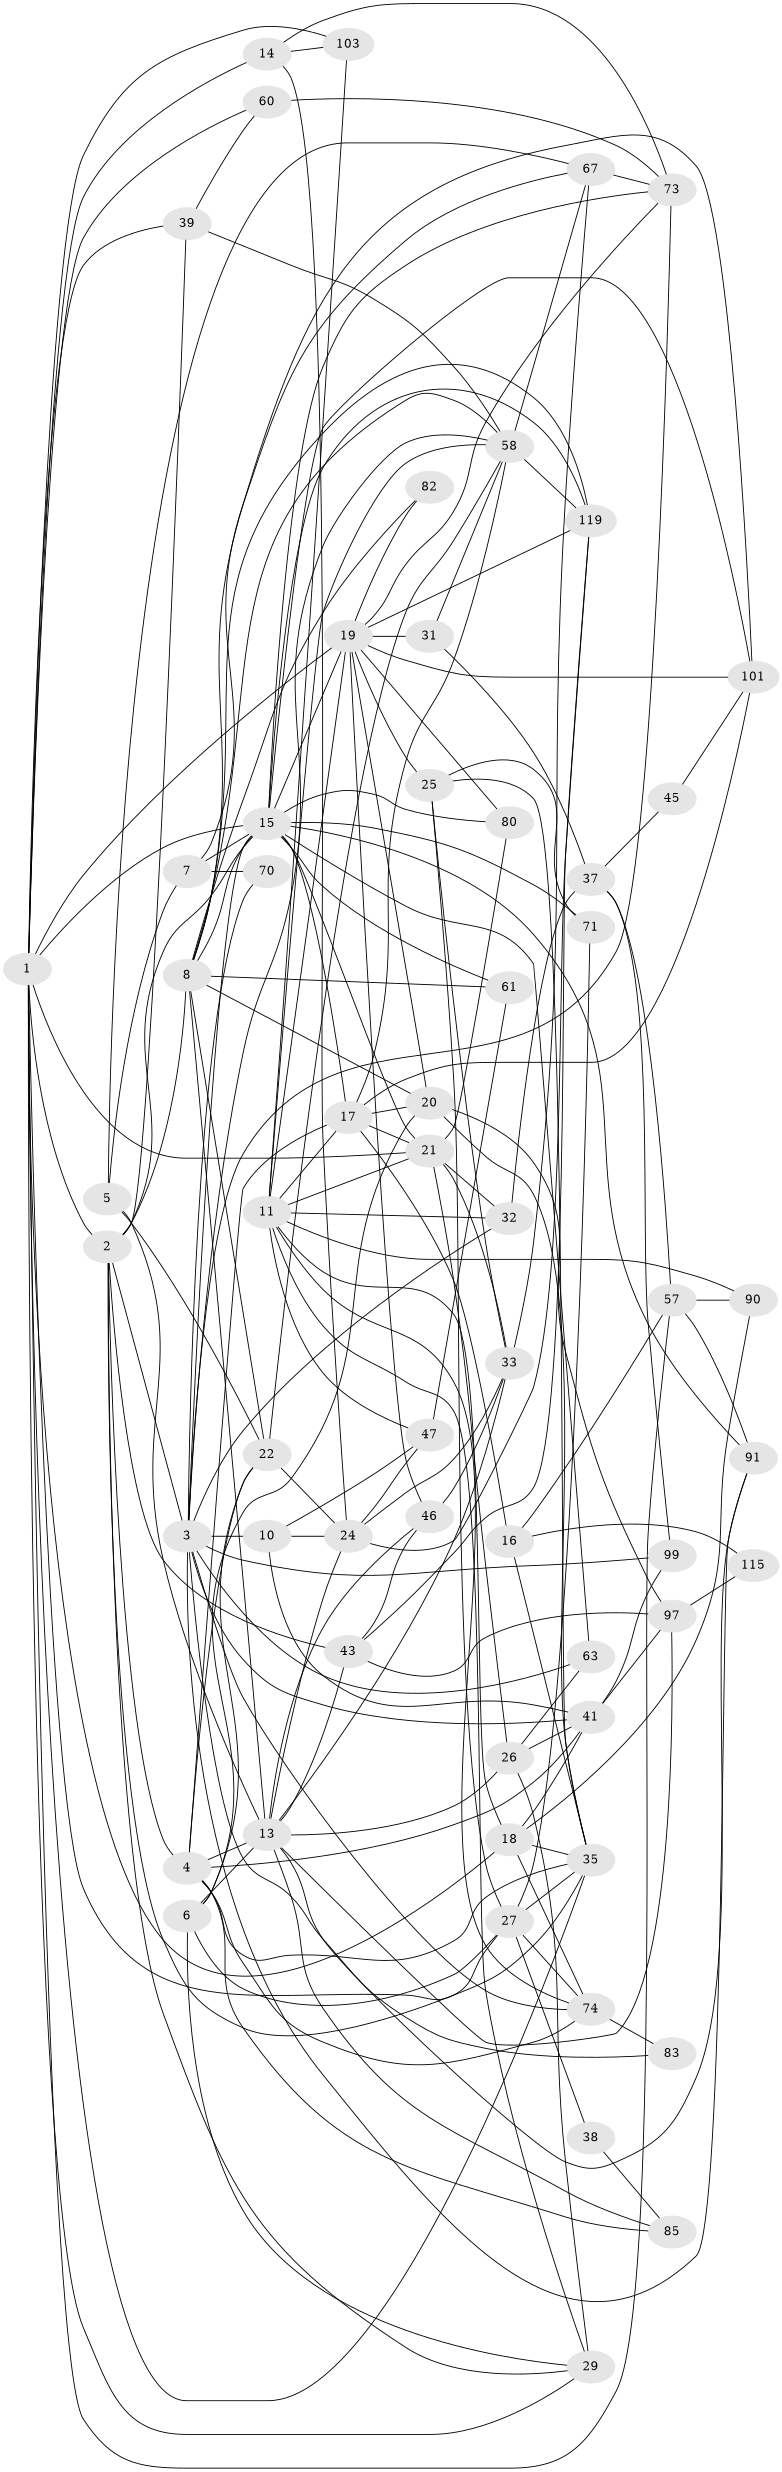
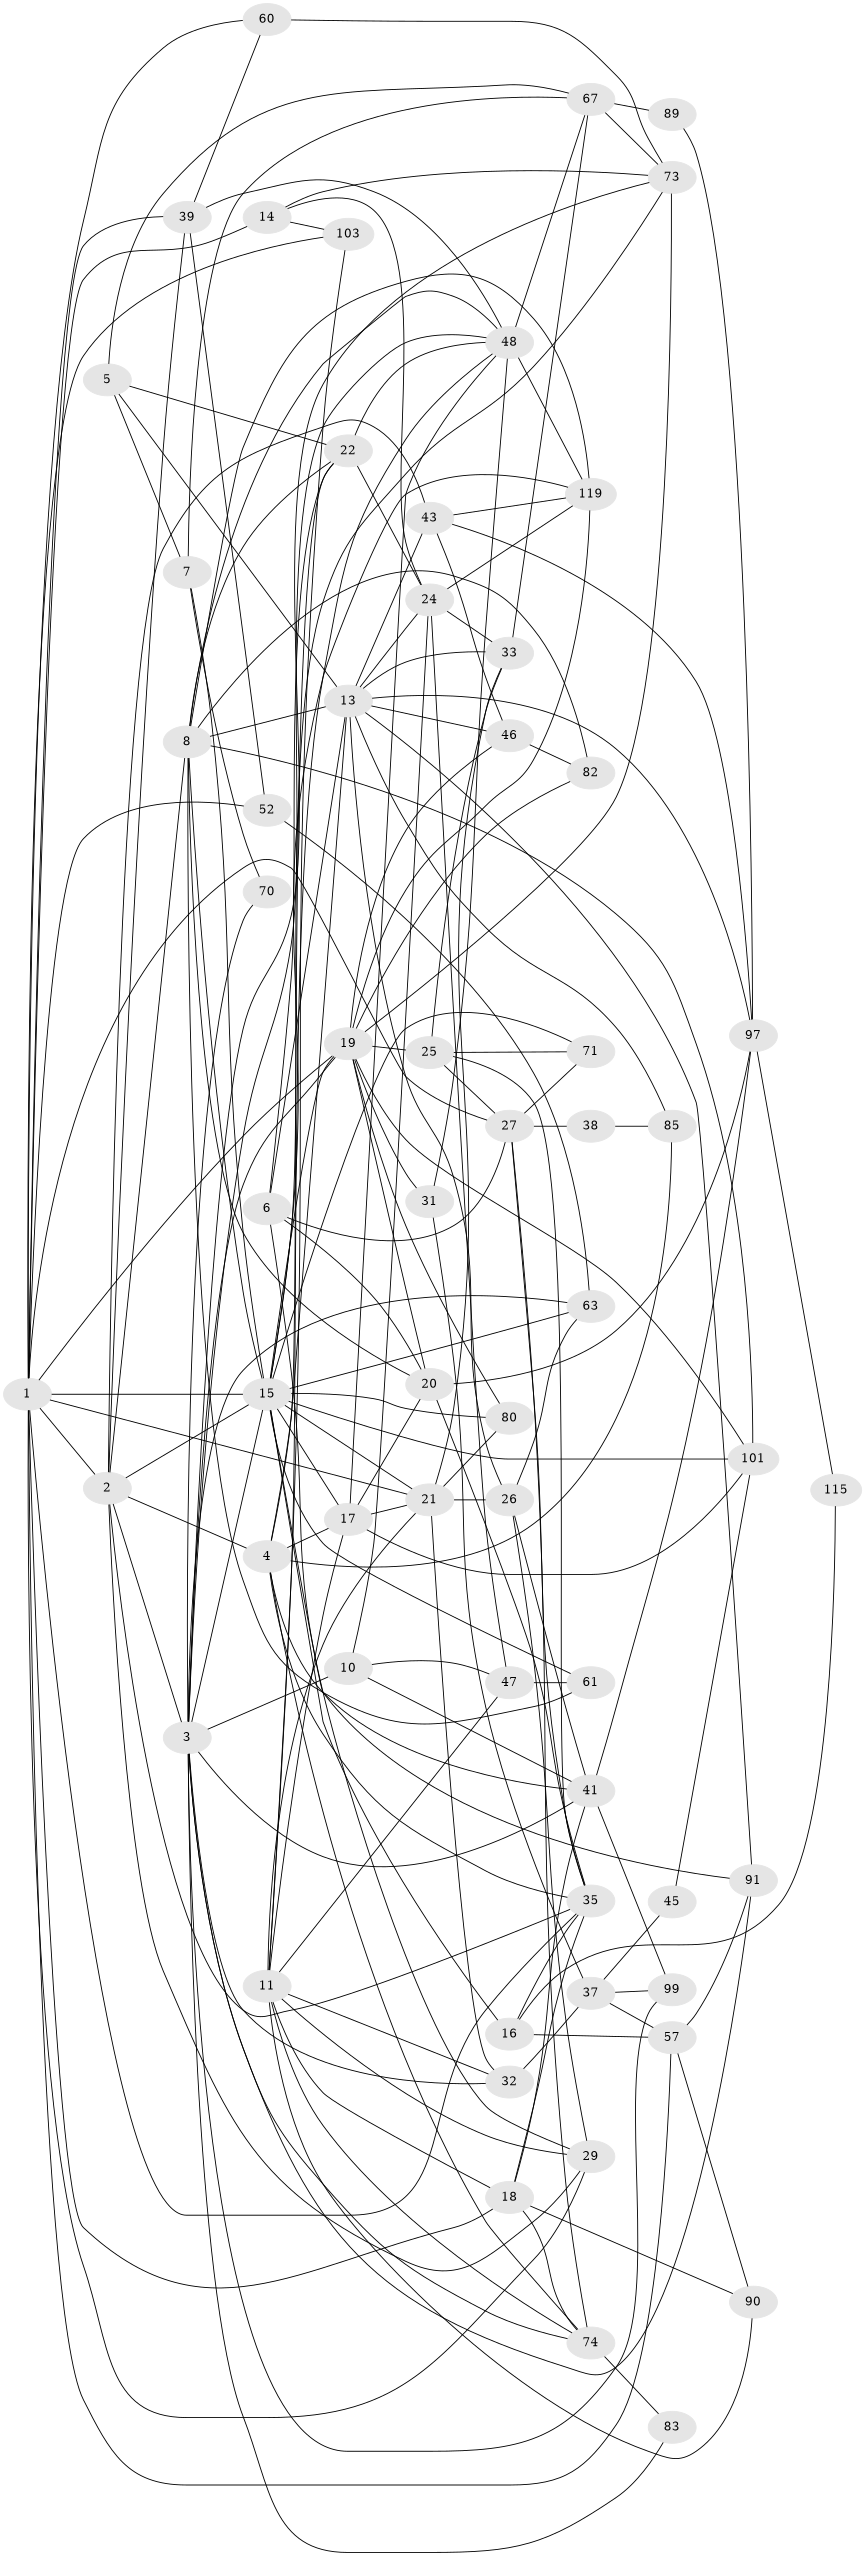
node "89": added
node "58": label "58" -> "48"
node "52": added
edge "19" -- "11": now "19" -- "3"
edge "17" -- "16": now "15" -- "16"
edge "33" -- "46": now "82" -- "46"
